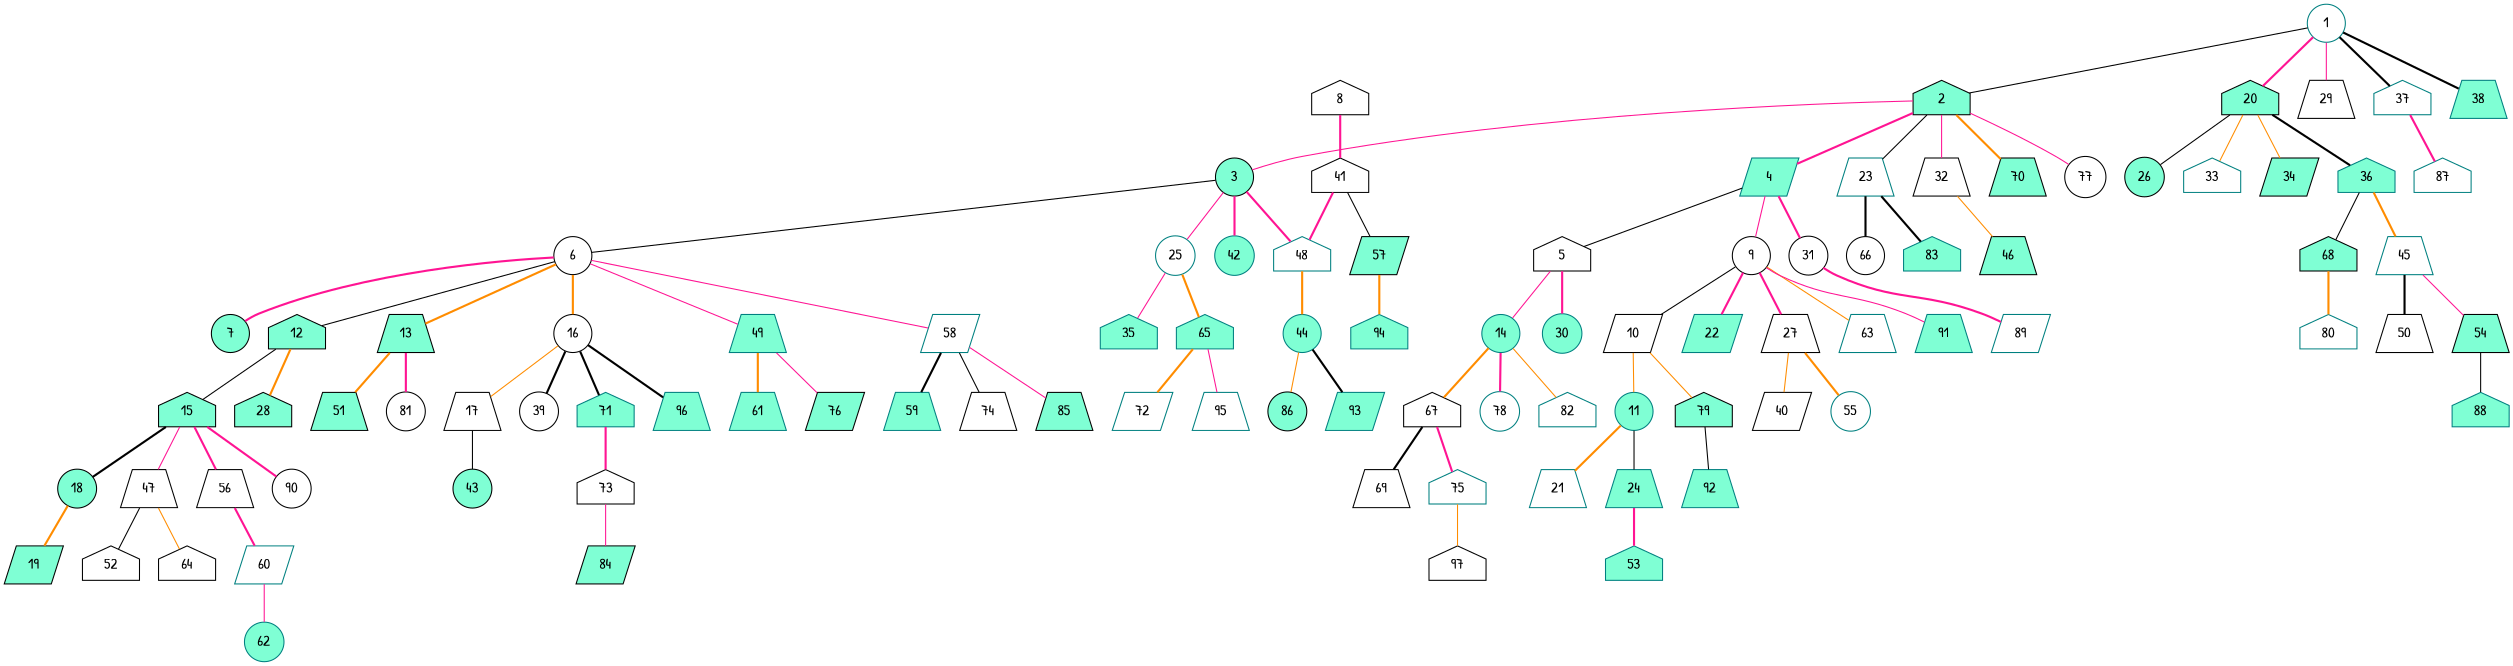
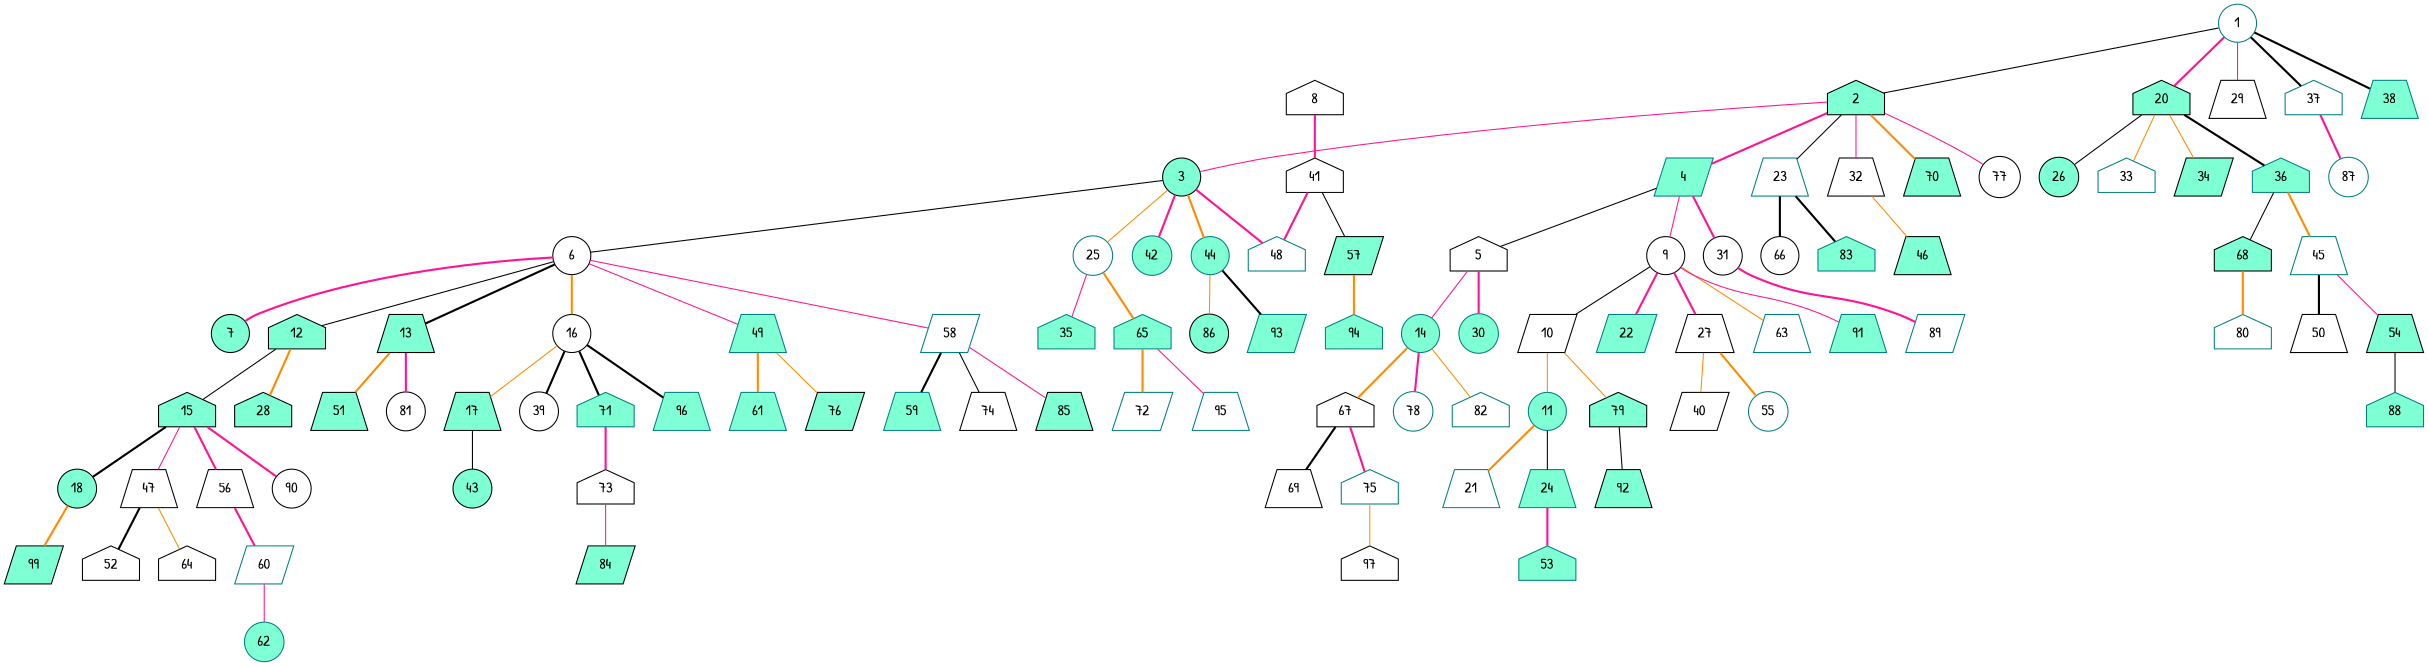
node "87": shape house -> circle
edge "3" -- "25": color deeppink -> darkorange
edge "48" -- "44": now "3" -- "44"
edge "6" -- "13": color darkorange -> black
edge "49" -- "76": color deeppink -> darkorange
node "17": fillcolor white -> aquamarine
node "92": color teal -> black
edge "47" -- "52": style solid -> bold
node "19": label "19" -> "99"
